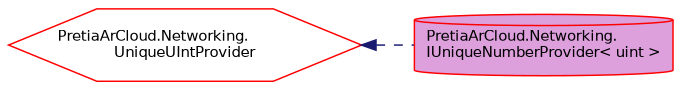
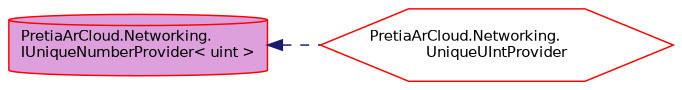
edge "PretiaArCloud.Networking. IUniqueNumberProvider< uint >" -> "PretiaArCloud.Networking. UniqueUIntProvider": reversed
